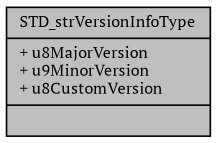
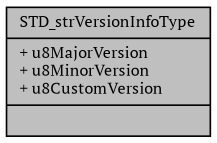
node "STD_strVersionInfoType": text "+ u9MinorVersion" -> "+ u8MinorVersion"
